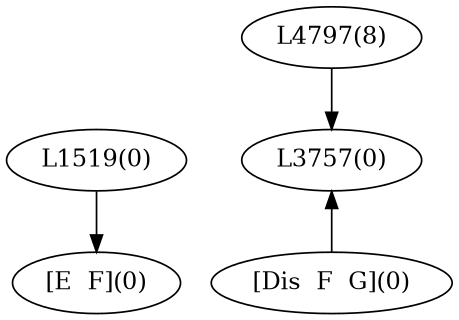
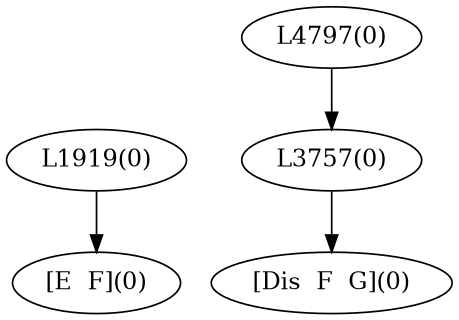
node "L4797(8)": label "L4797(8)" -> "L4797(0)"
node "L1519(0)": label "L1519(0)" -> "L1919(0)"
edge "[Dis  F  G](0)" -> "L3757(0)": reversed
